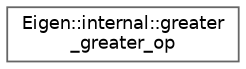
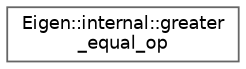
node "Eigen::internal::greater _greater_op": label "Eigen::internal::greater _greater_op" -> "Eigen::internal::greater _equal_op"
